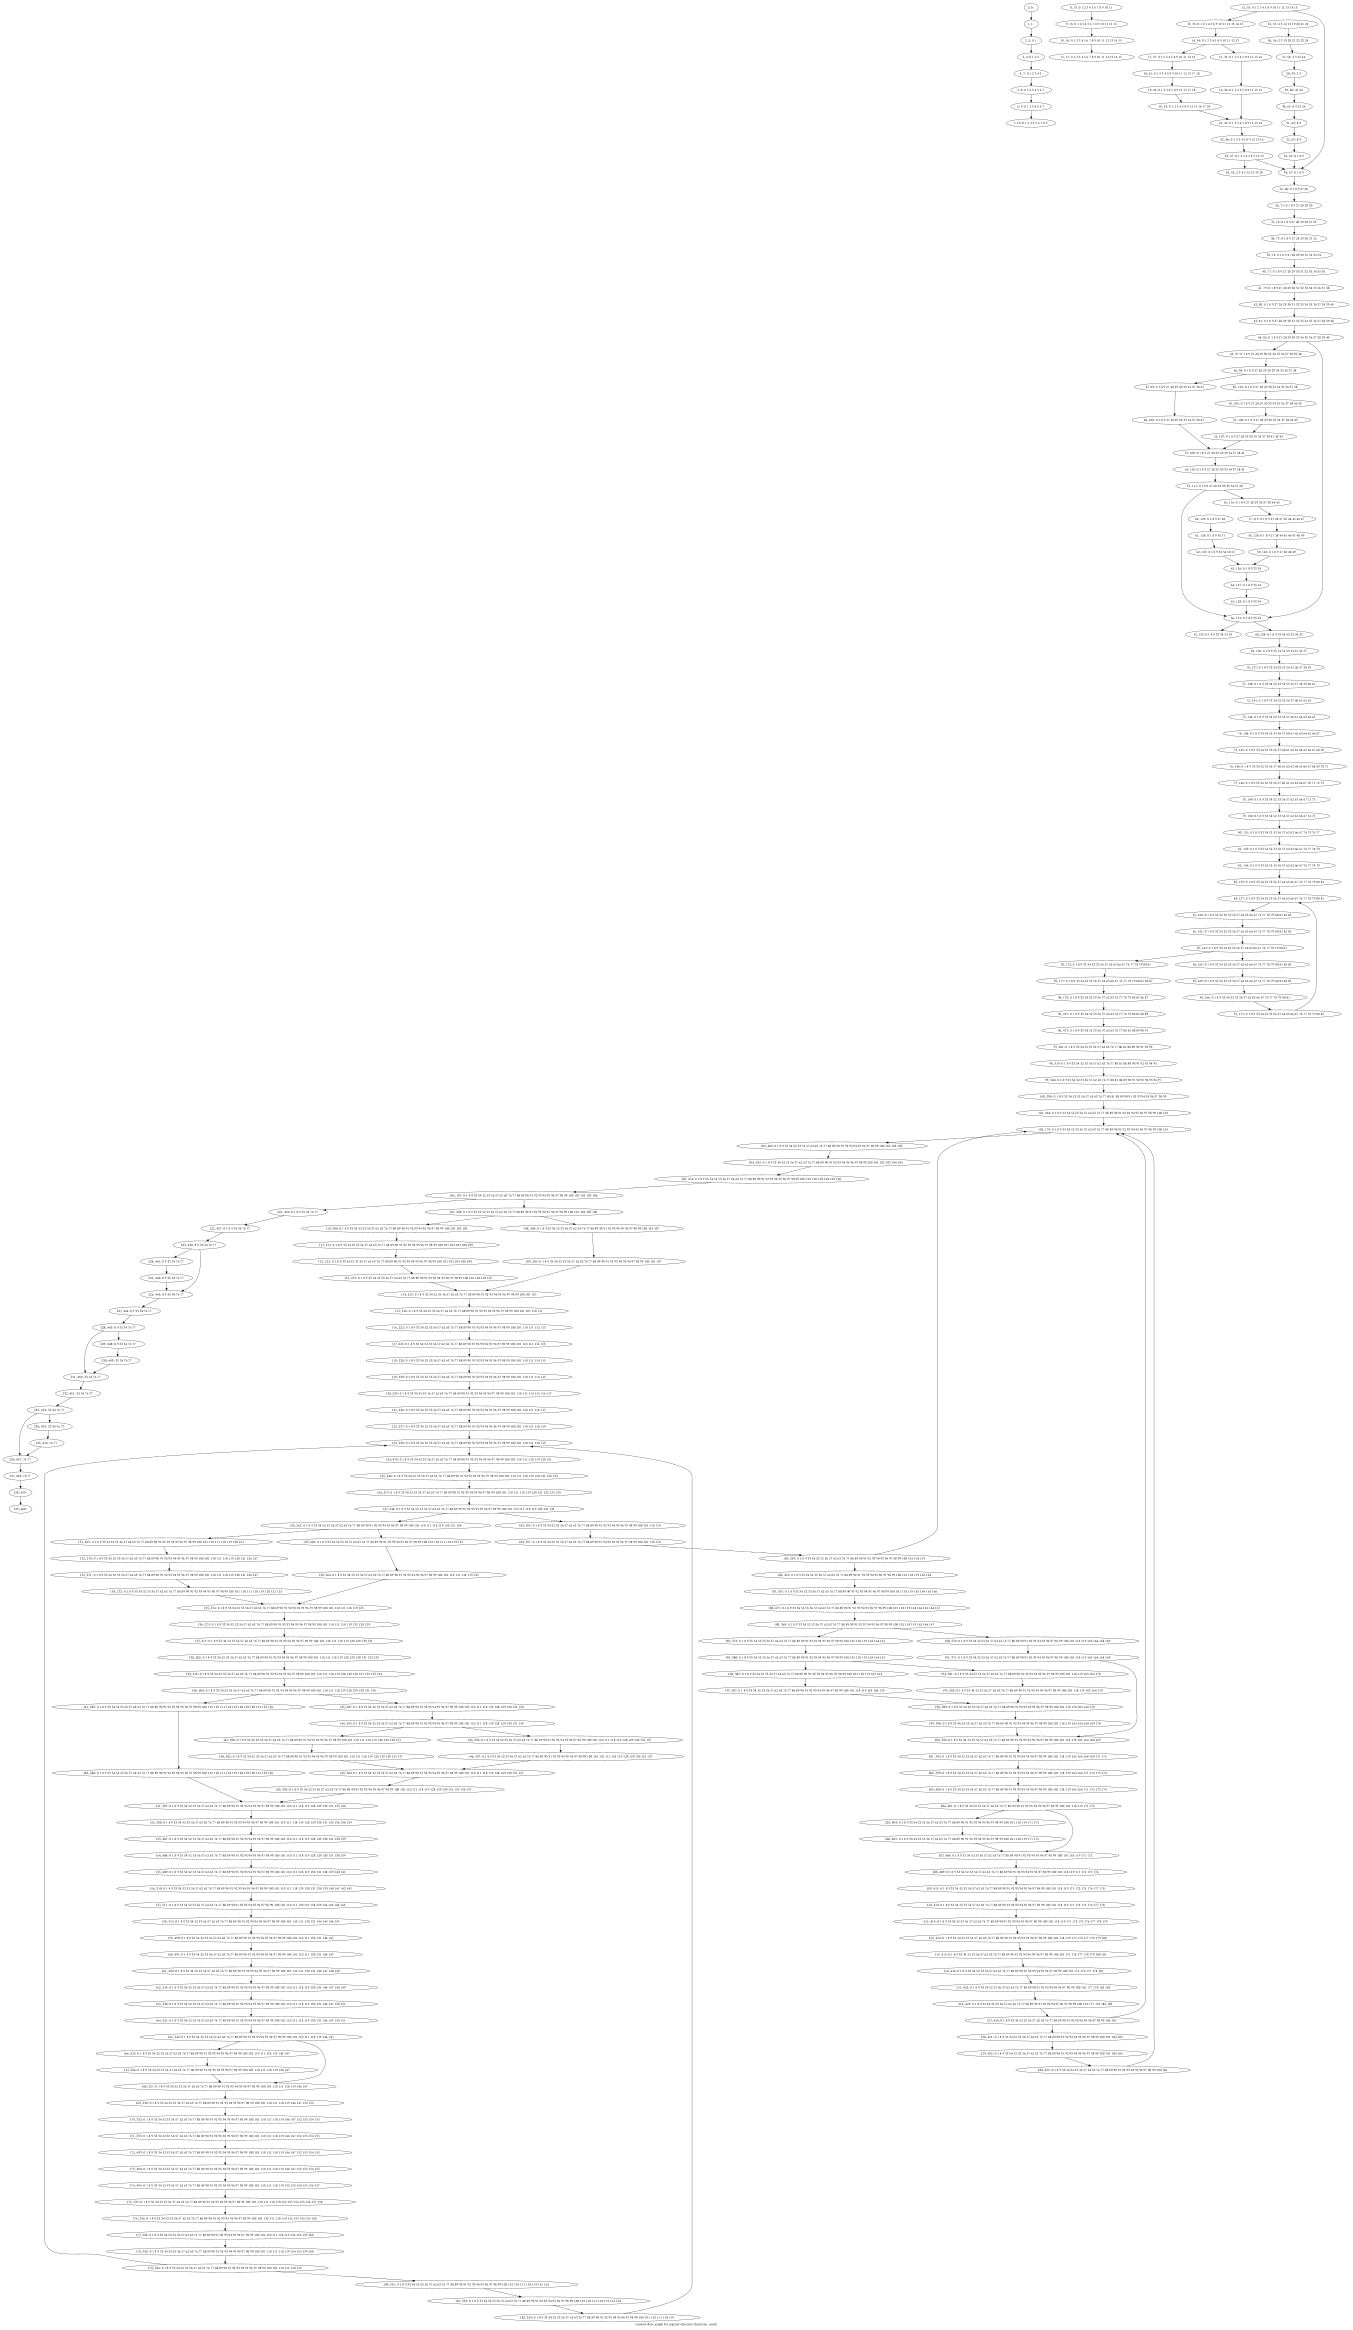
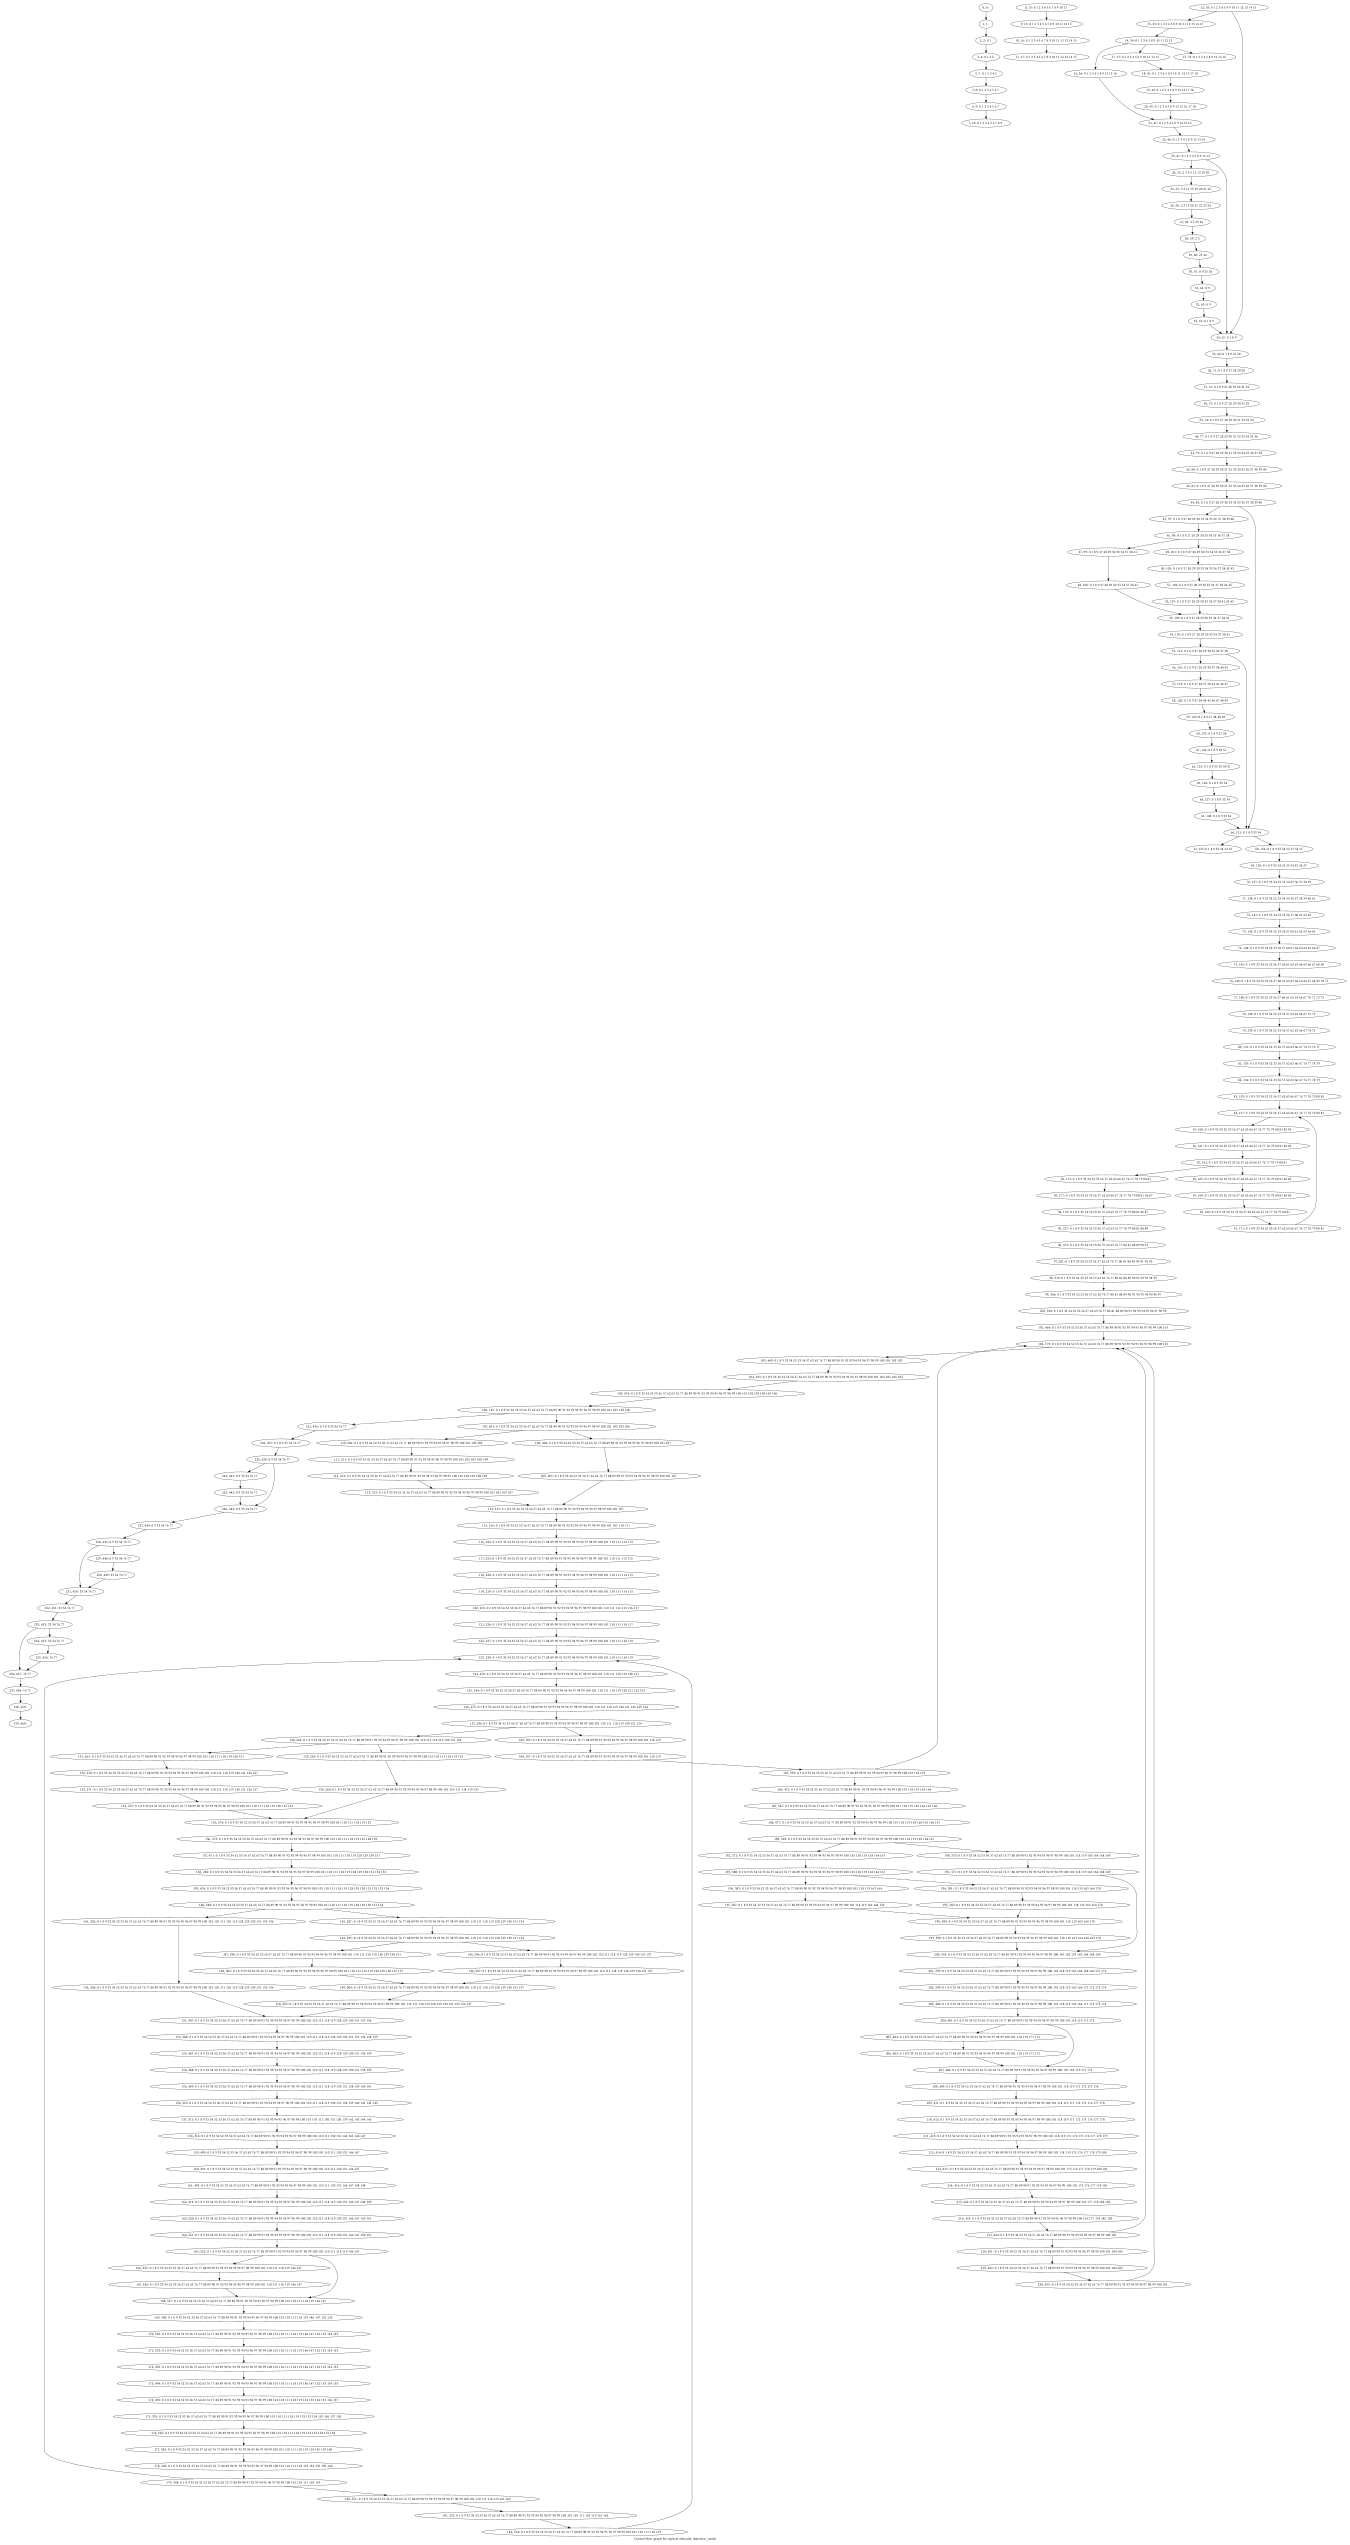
edge "15, 35: 0 1 2 3 4 5 8 9 12 13 16" -> "16, 36: 0 1 2 3 4 5 8 9 12 13 16": now "14, 34: 0 1 2 3 4 5 8 9 10 11 12 13" -> "16, 36: 0 1 2 3 4 5 8 9 12 13 16"
node "4, 7: 0 1 2 3 4 5": label "4, 7: 0 1 2 3 4 5" -> "5, 7: 0 1 2 3 4 5"
edge "24, 52: 2 3 4 5 12 13 19 20" -> "25, 55: 2 3 12 13 19 20 21 22": added
edge "59, 122: 0 1 8 9 27 28 48 49" -> "63, 126: 0 1 8 9 33 34": now "59, 122: 0 1 8 9 27 28 48 49" -> "60, 123: 0 1 8 9 27 28"
